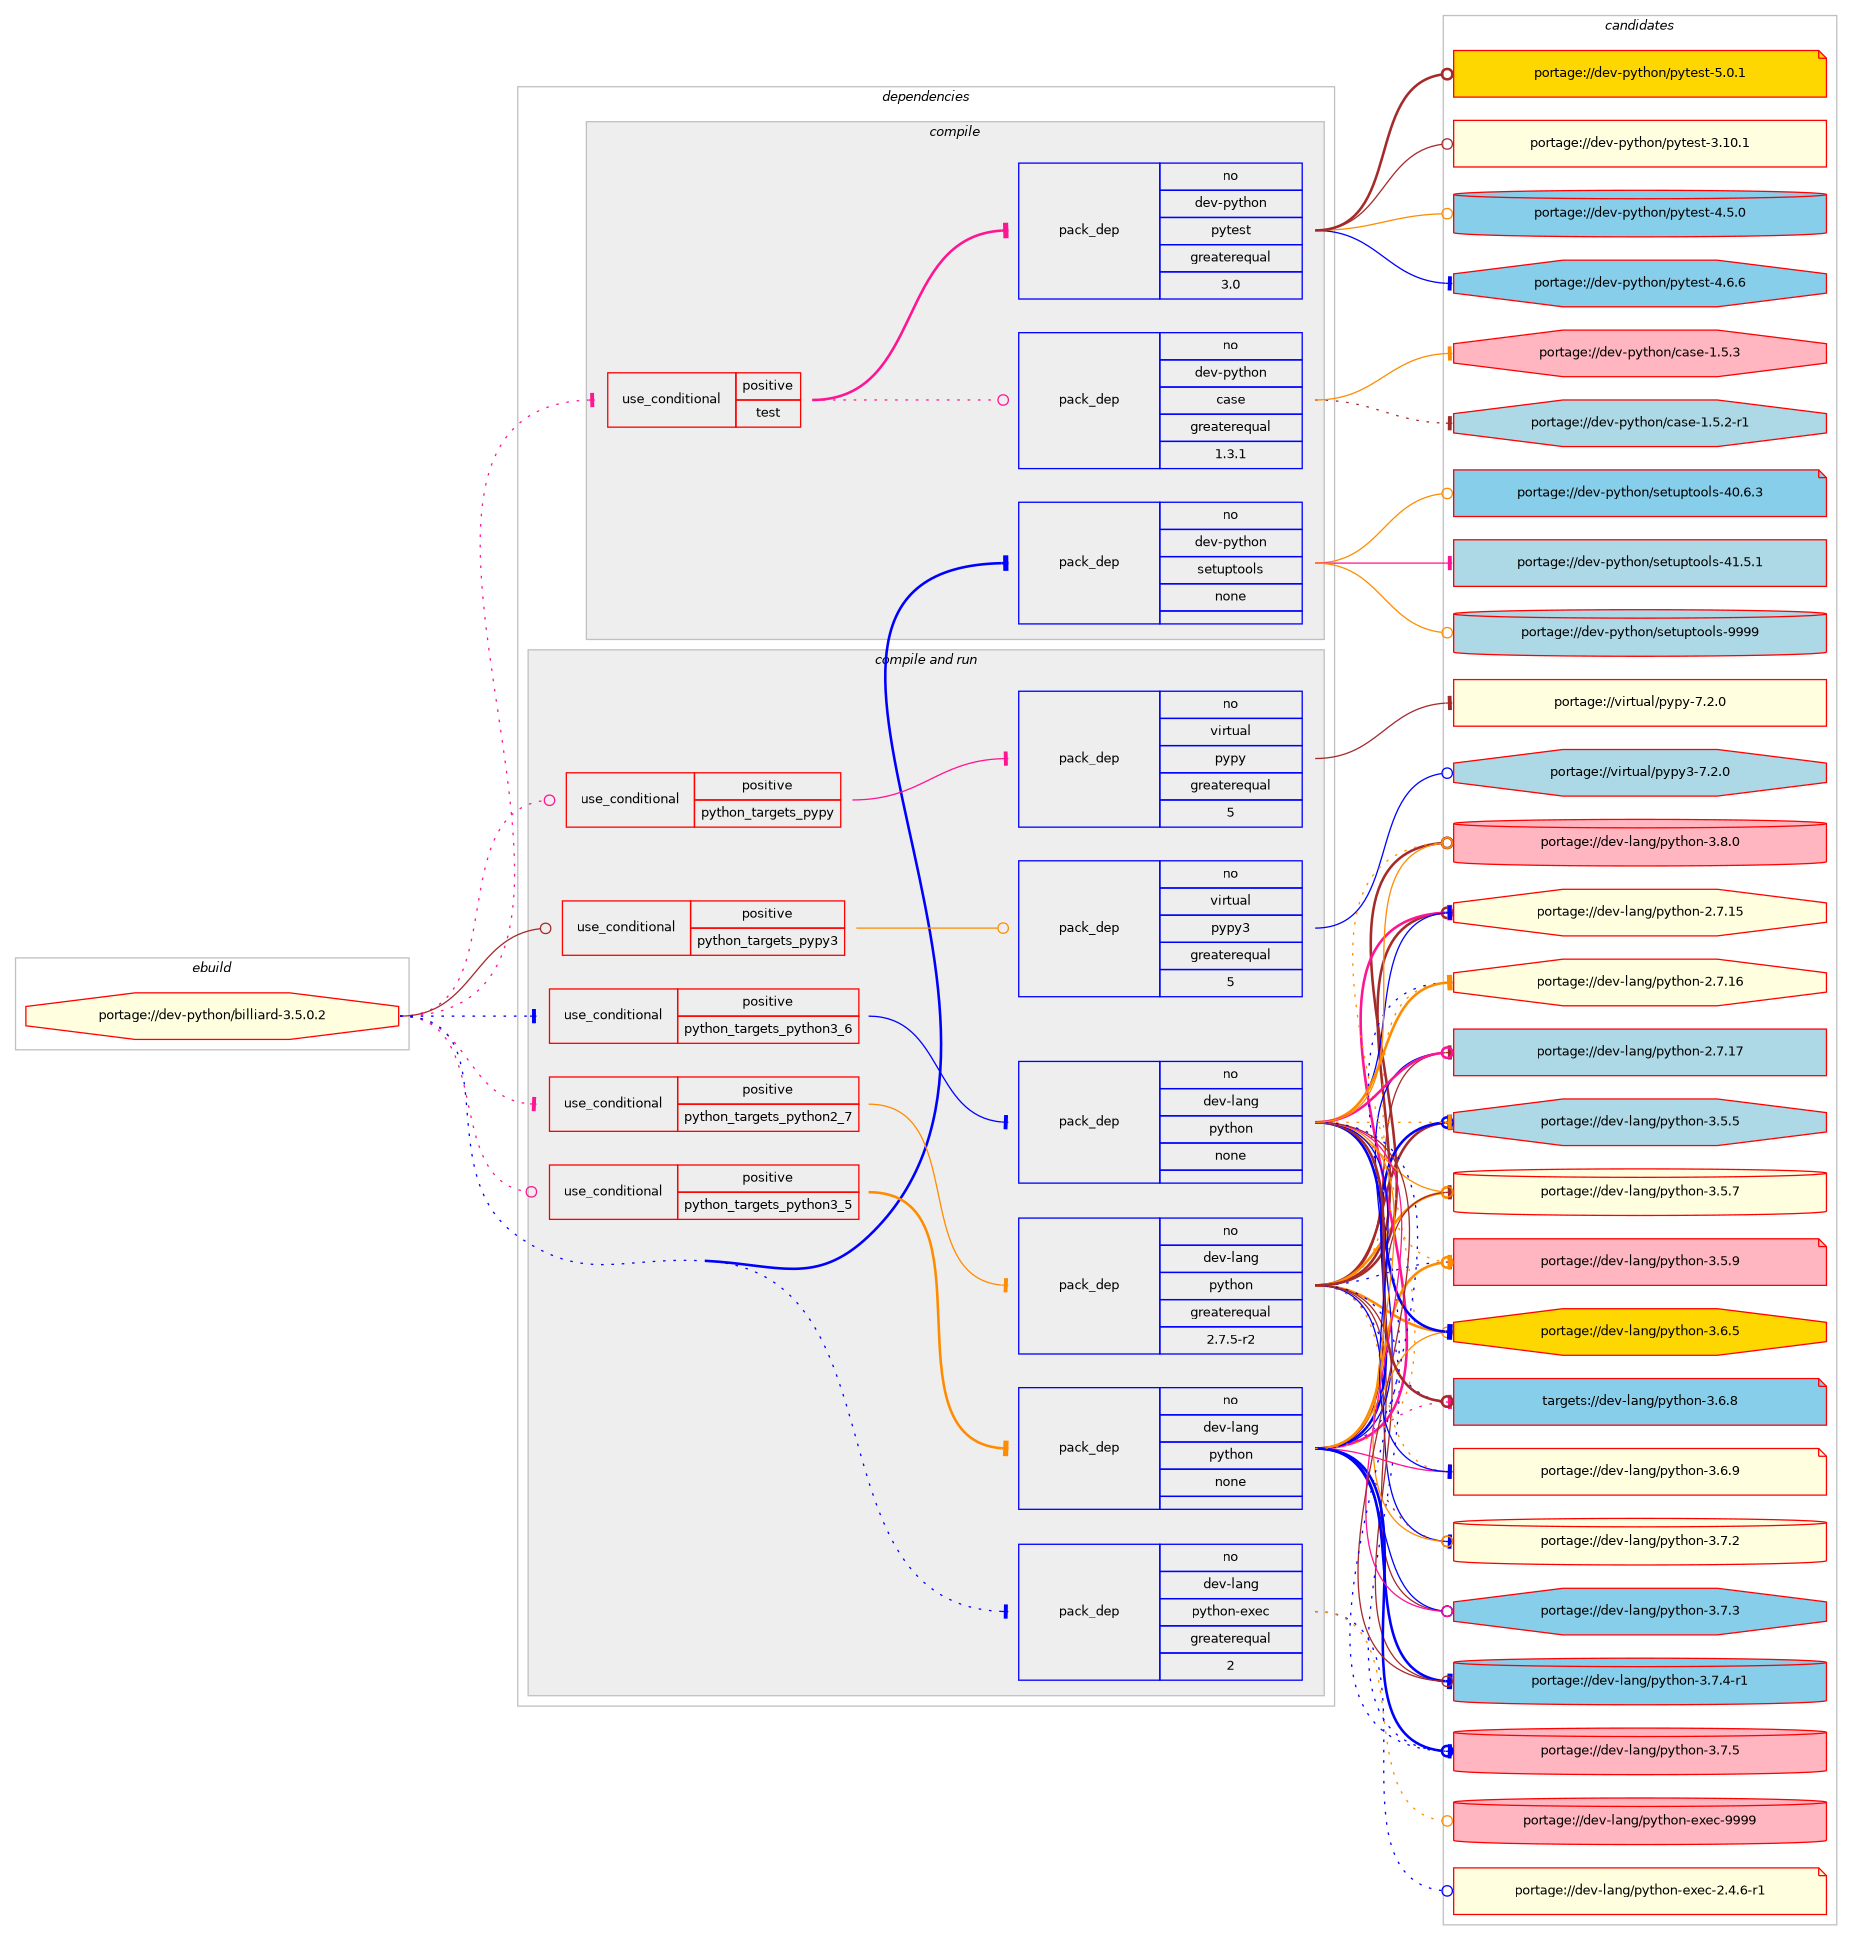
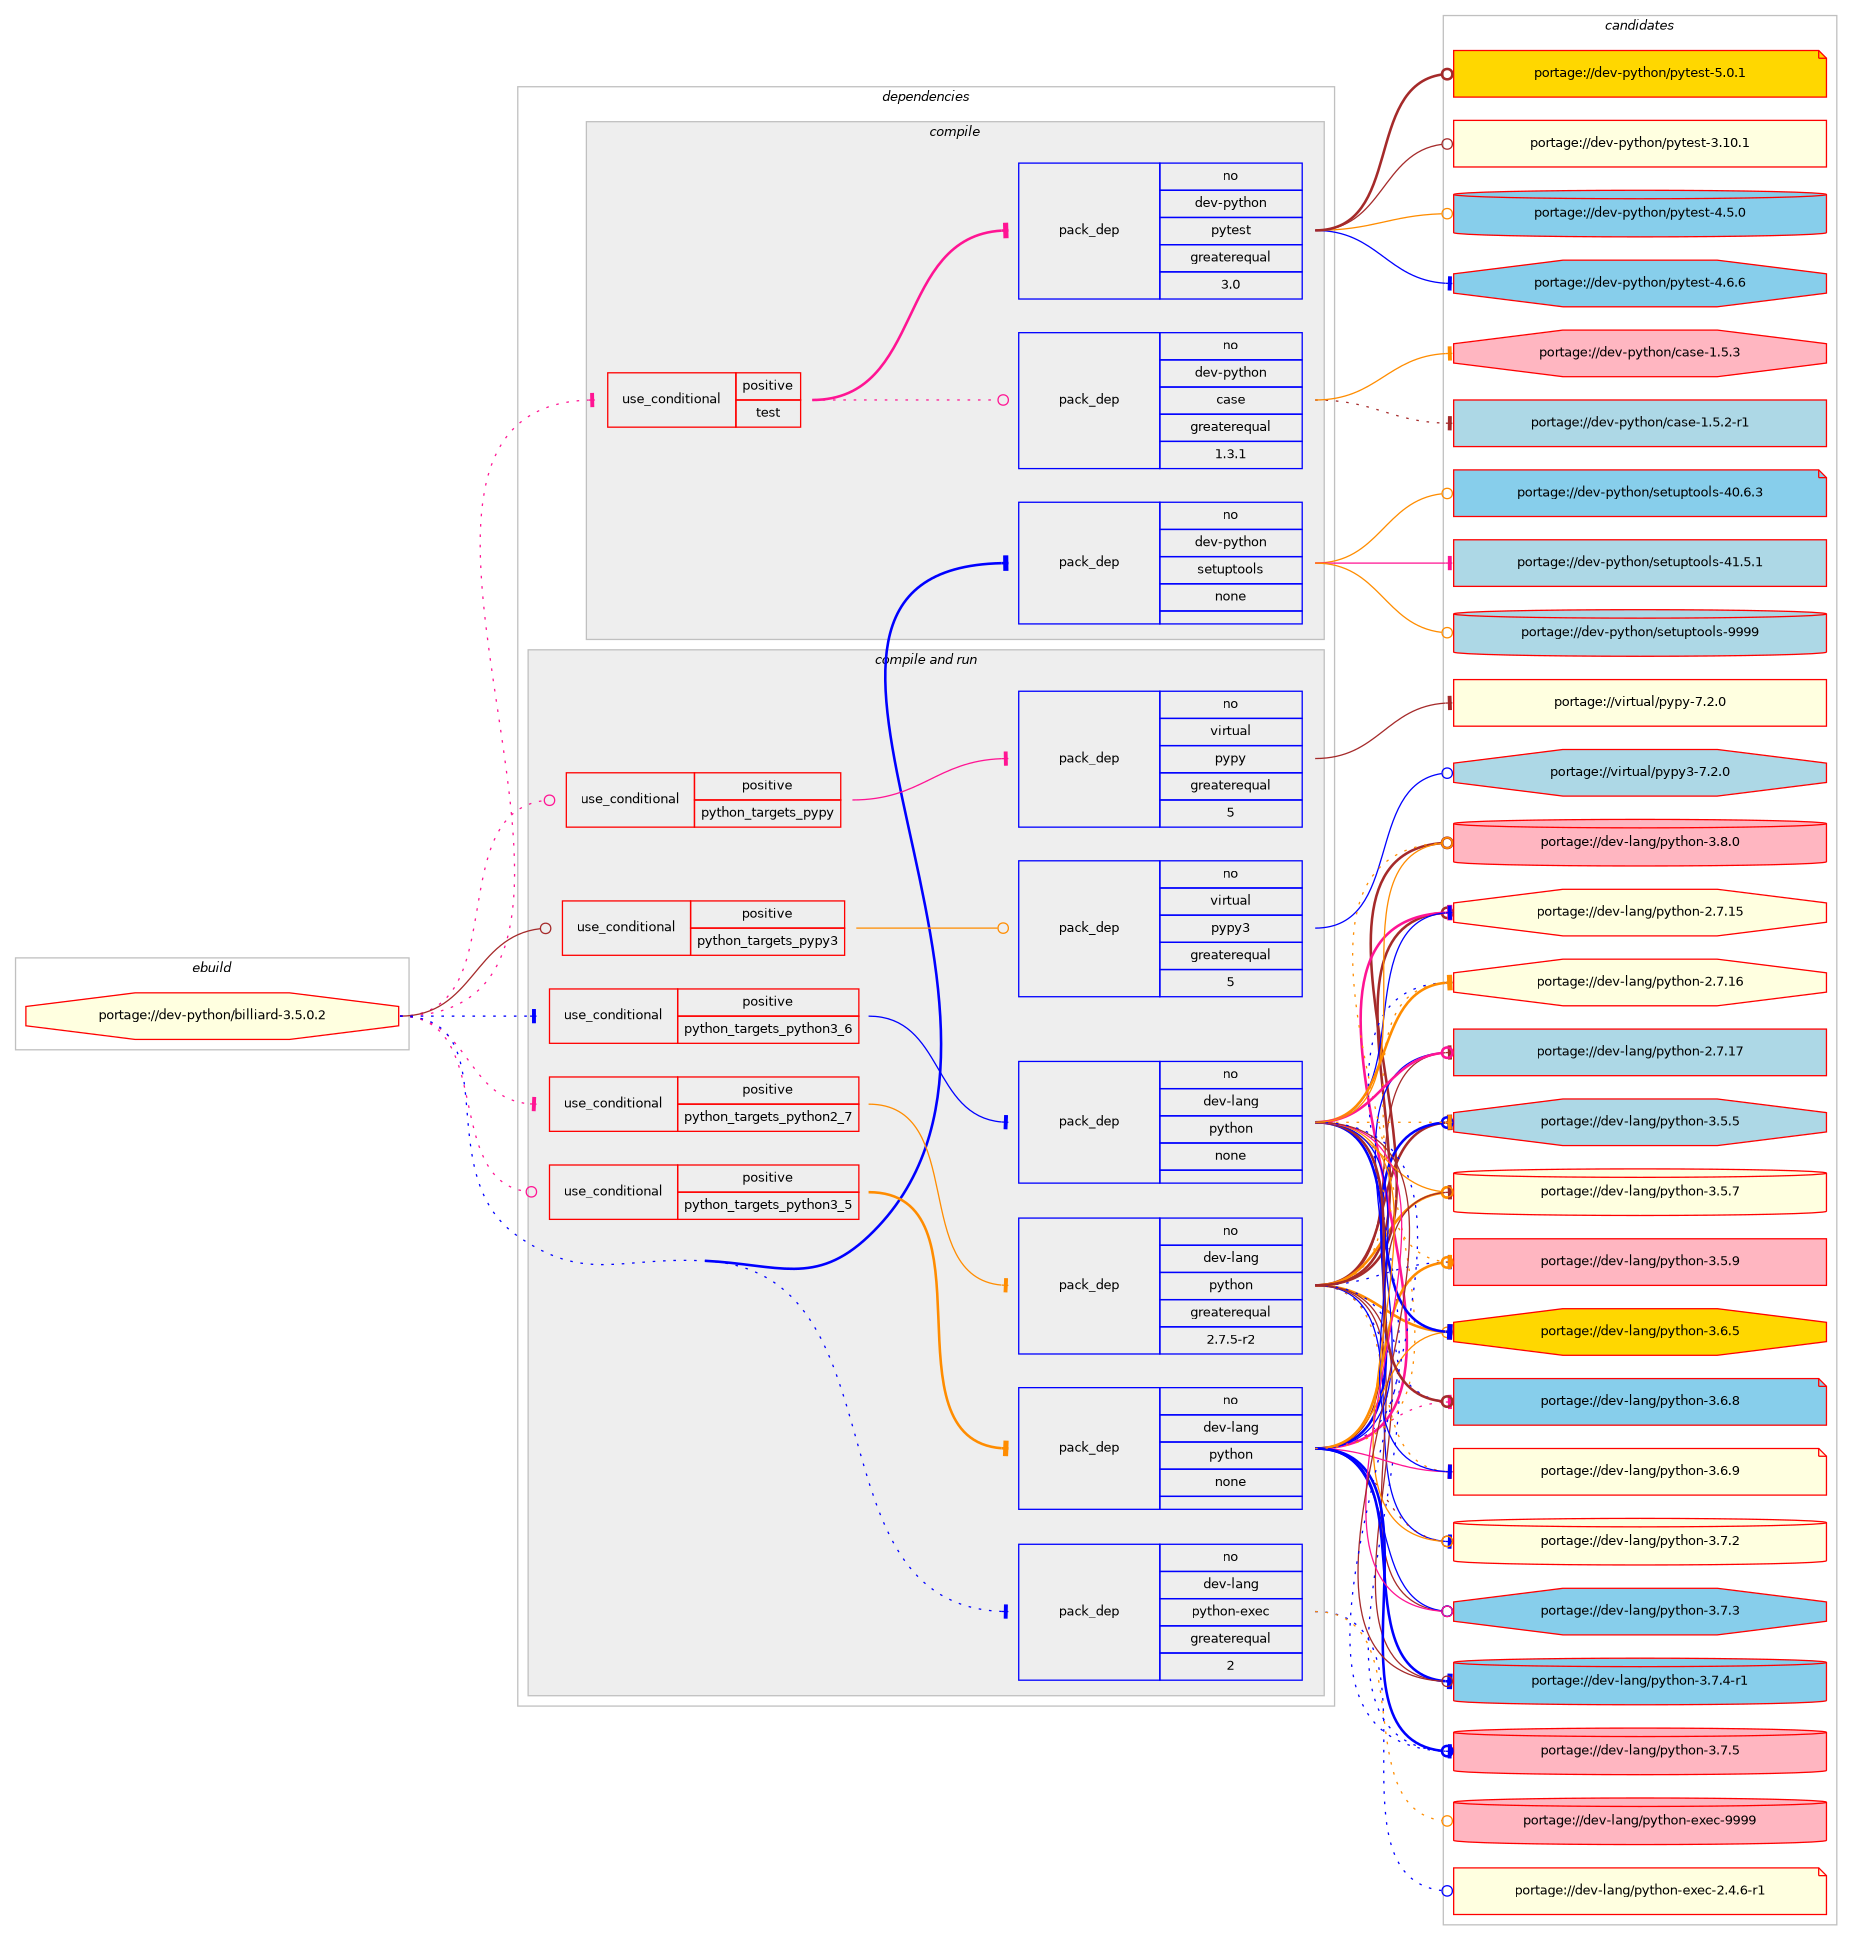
node "portage://dev-python/case-1.5.2-r1": shape octagon -> box
node "portage://dev-lang/python-3.5.9": shape note -> box
node "targets://dev-lang/python-3.6.8": label "targets://dev-lang/python-3.6.8" -> "portage://dev-lang/python-3.6.8"
